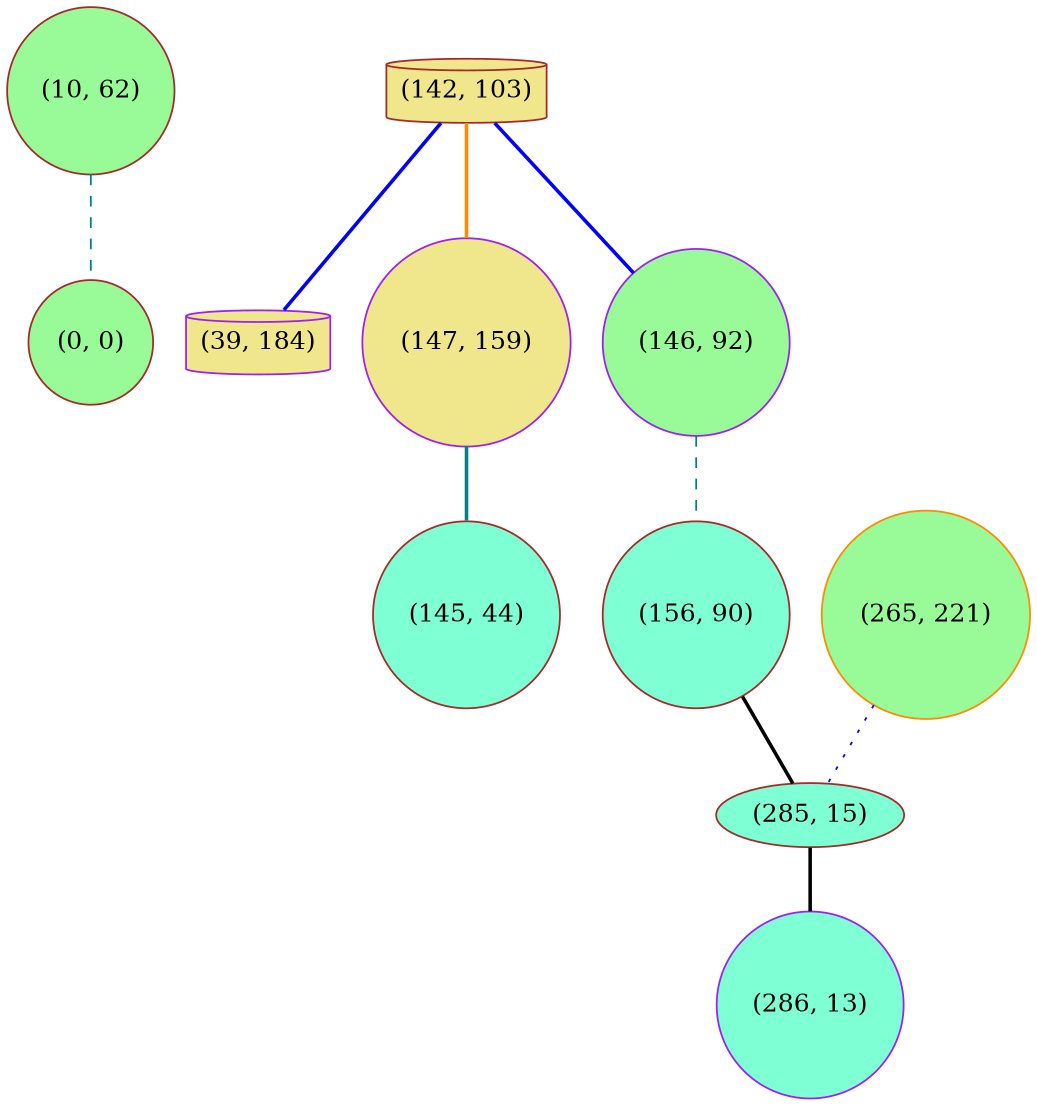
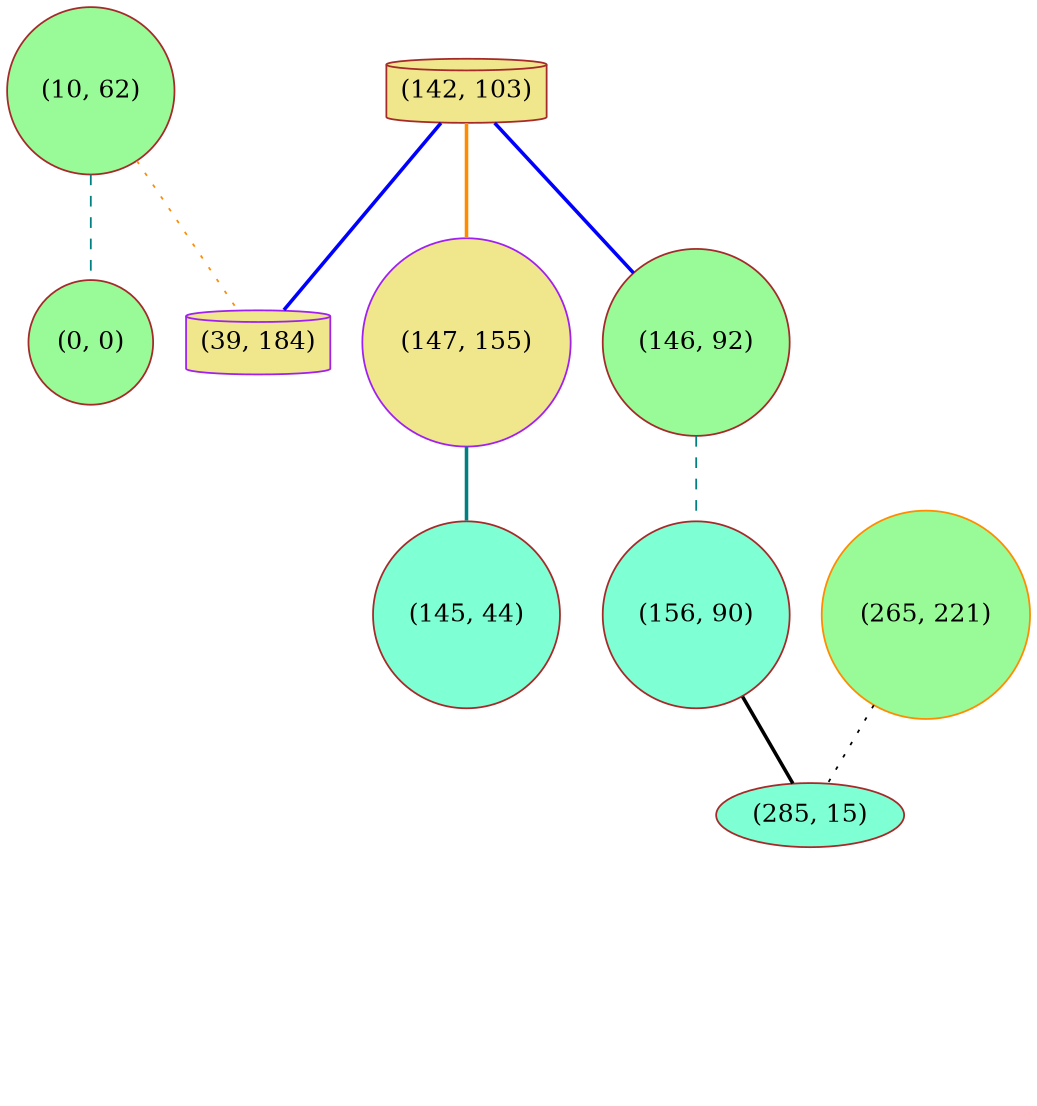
edge "(10, 62)" -- "(39, 184)": added
node "(147, 159)": label "(147, 159)" -> "(147, 155)"
node "(146, 92)": color purple -> brown
edge "(265, 221)" -- "(285, 15)": color blue -> black
node "(286, 13)": removed
